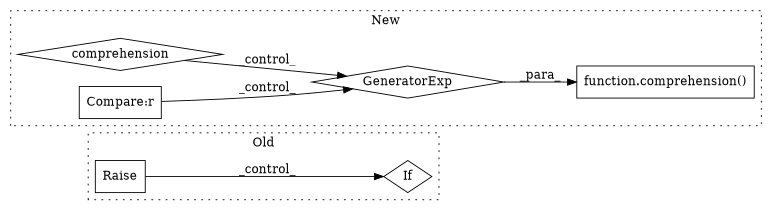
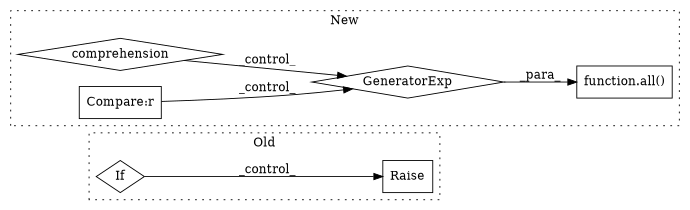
node "function.comprehension()": label "function.comprehension()" -> "function.all()"
edge "Raise" -> "If": reversed
